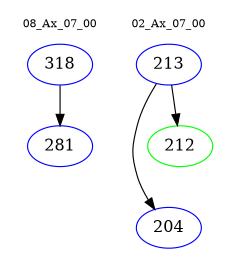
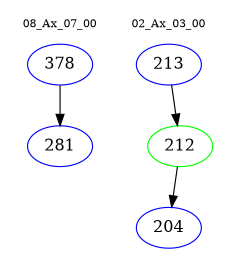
cluster "02_Ax_07_00": label "02_Ax_07_00" -> "02_Ax_03_00"
node "318": label "318" -> "378"
edge "213" -> "204": now "212" -> "204"
